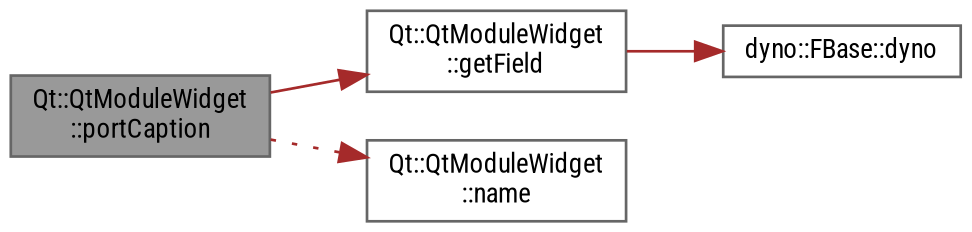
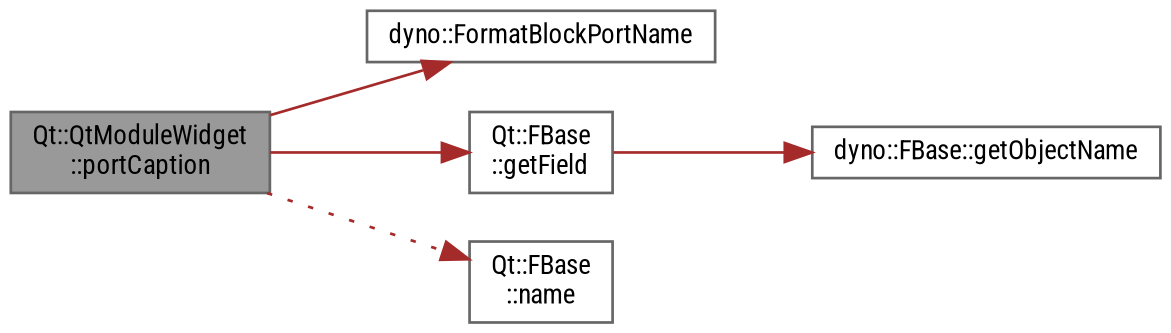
node "dyno::FormatBlockPortName": added
node "Qt::QtModuleWidget ::getField": label "Qt::QtModuleWidget ::getField" -> "Qt::FBase ::getField"
node "dyno::FBase::dyno": label "dyno::FBase::dyno" -> "dyno::FBase::getObjectName"
node "Qt::QtModuleWidget ::name": label "Qt::QtModuleWidget ::name" -> "Qt::FBase ::name"
